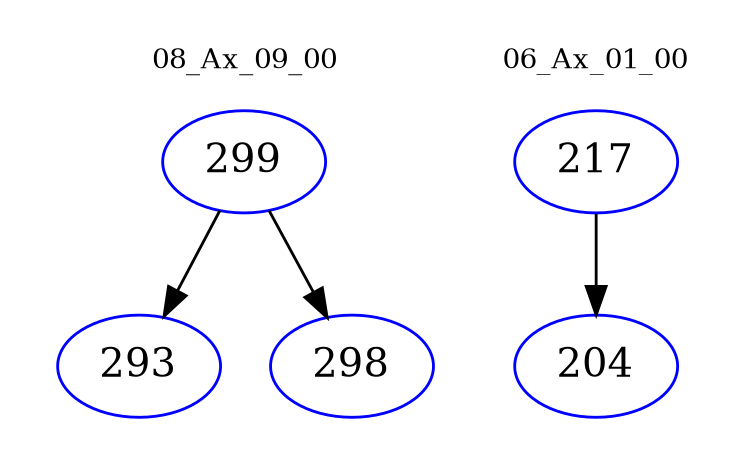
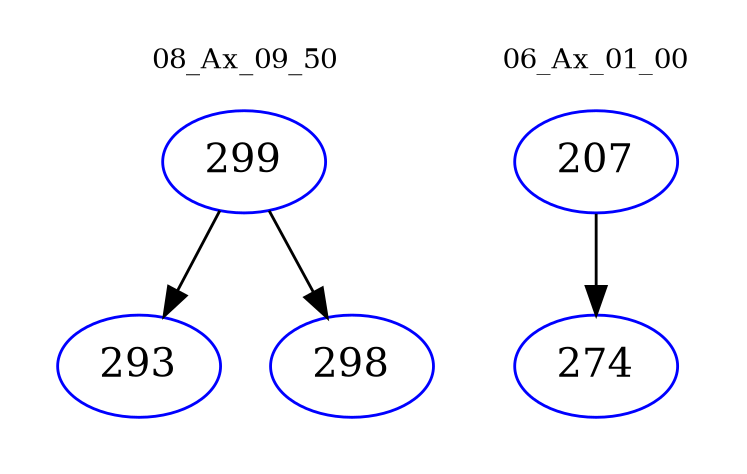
cluster "08_Ax_09_00": label "08_Ax_09_00" -> "08_Ax_09_50"
node "217": label "217" -> "207"
node "204": label "204" -> "274"
